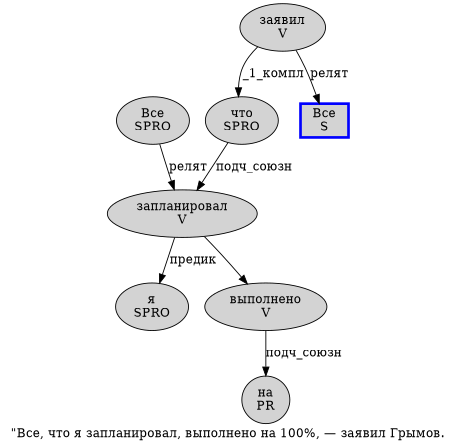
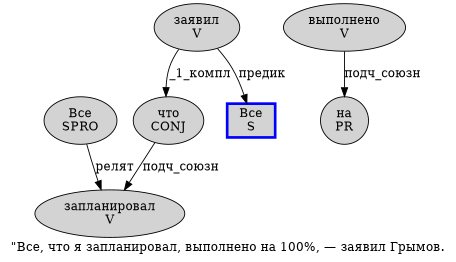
edge "заявил V" -> "Все S": label "релят" -> "предик"
node "что SPRO": label "что SPRO" -> "что CONJ"
edge "запланировал V" -> "выполнено V": removed
node "я SPRO": removed
